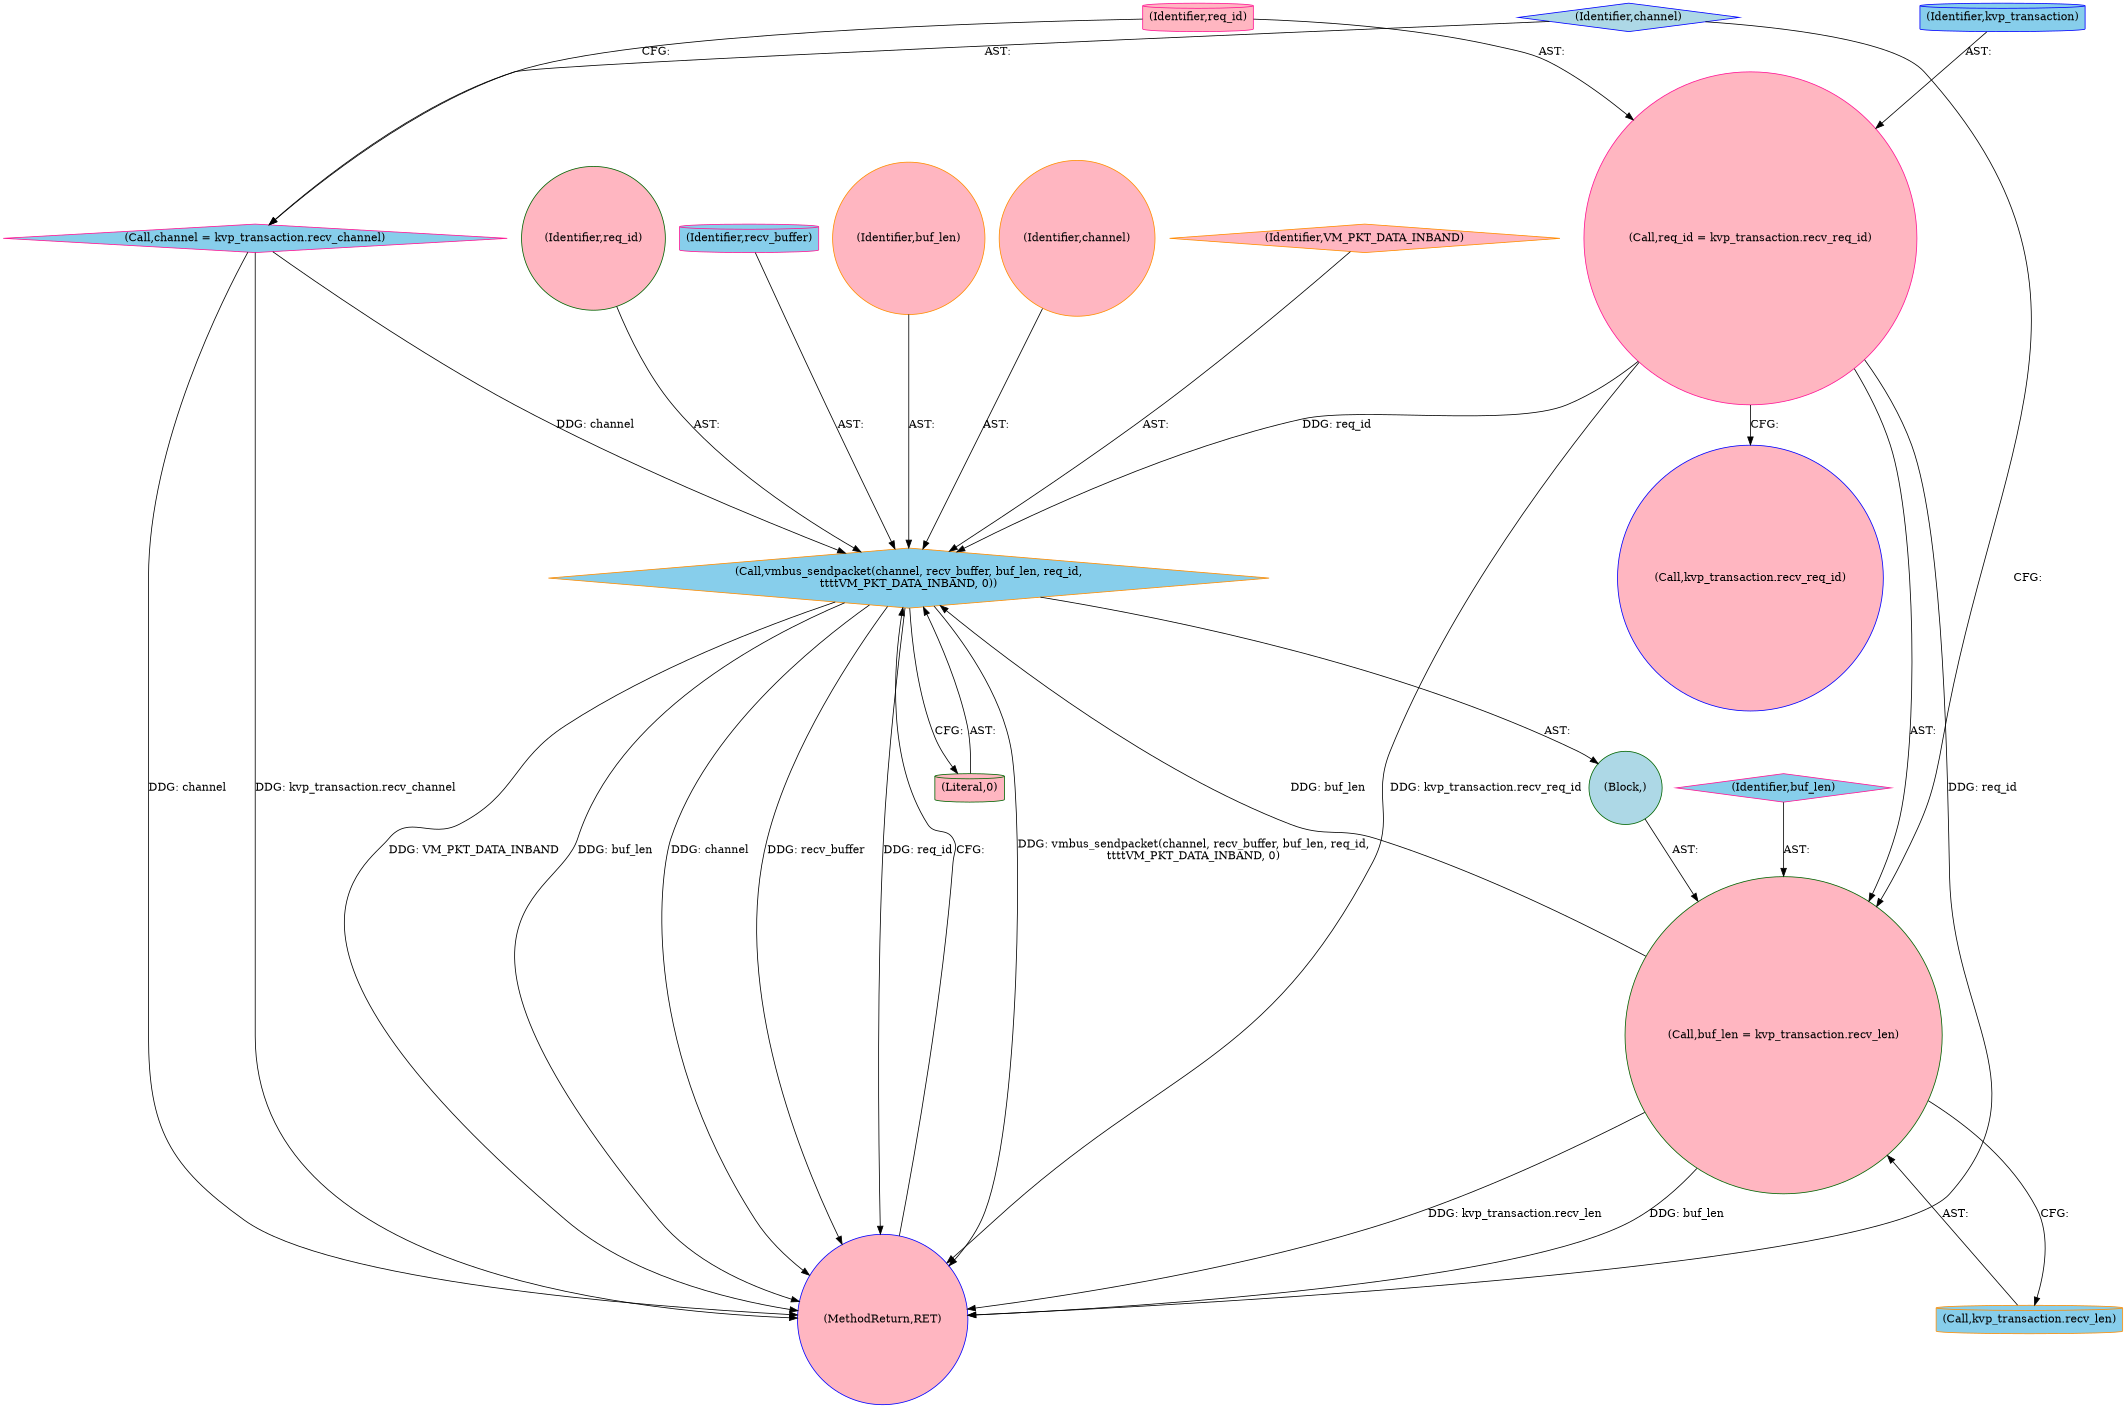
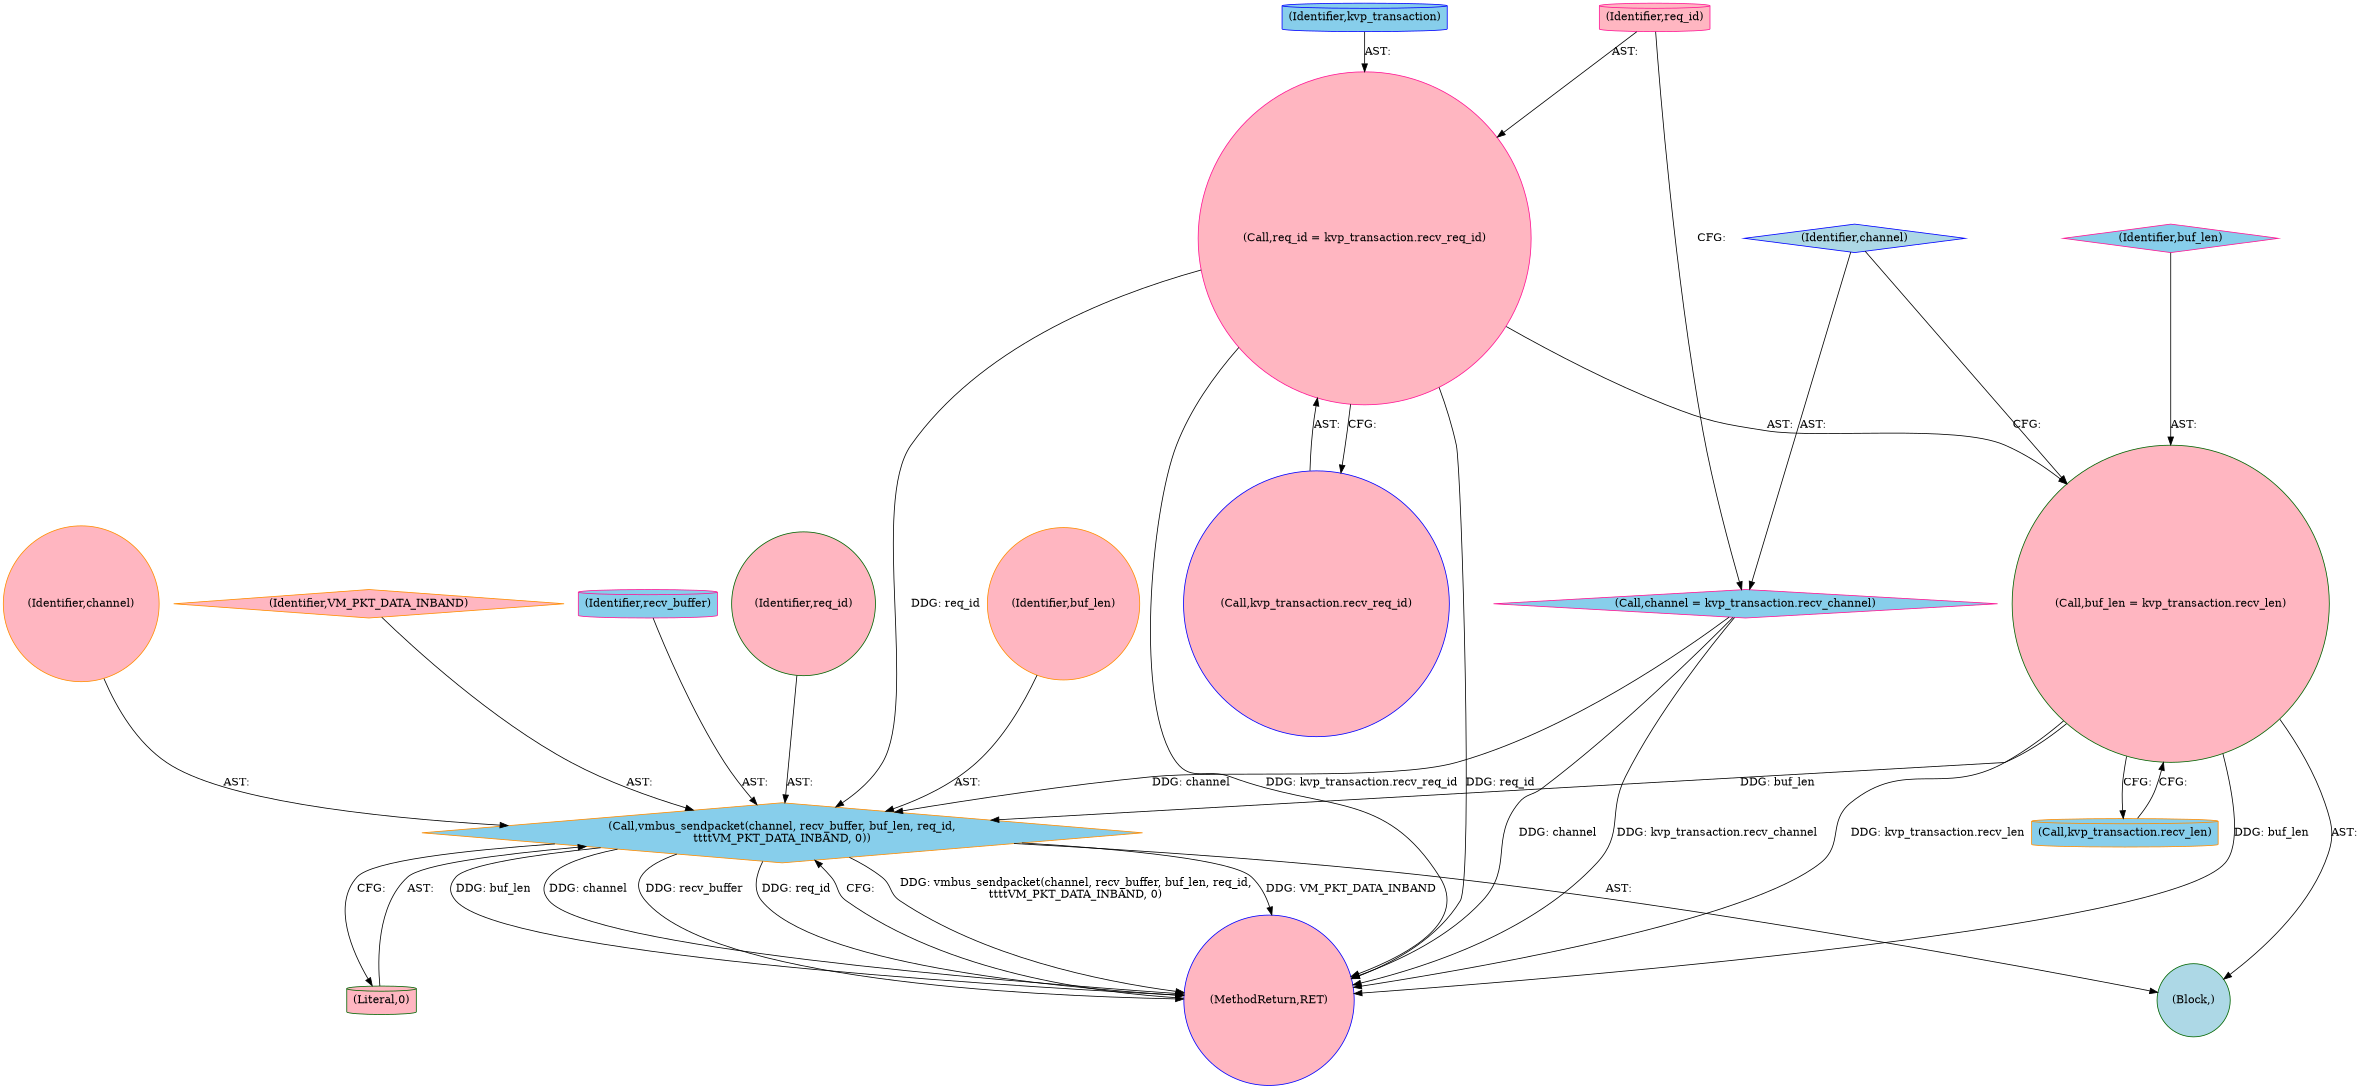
edge "(Call,kvp_transaction.recv_req_id)" -> "(Call,req_id = kvp_transaction.recv_req_id)": added, label "AST:"
edge "(Block,)" -> "(Call,buf_len = kvp_transaction.recv_len)": reversed
edge "(Call,kvp_transaction.recv_len)" -> "(Call,buf_len = kvp_transaction.recv_len)": label "AST: " -> "CFG: "
